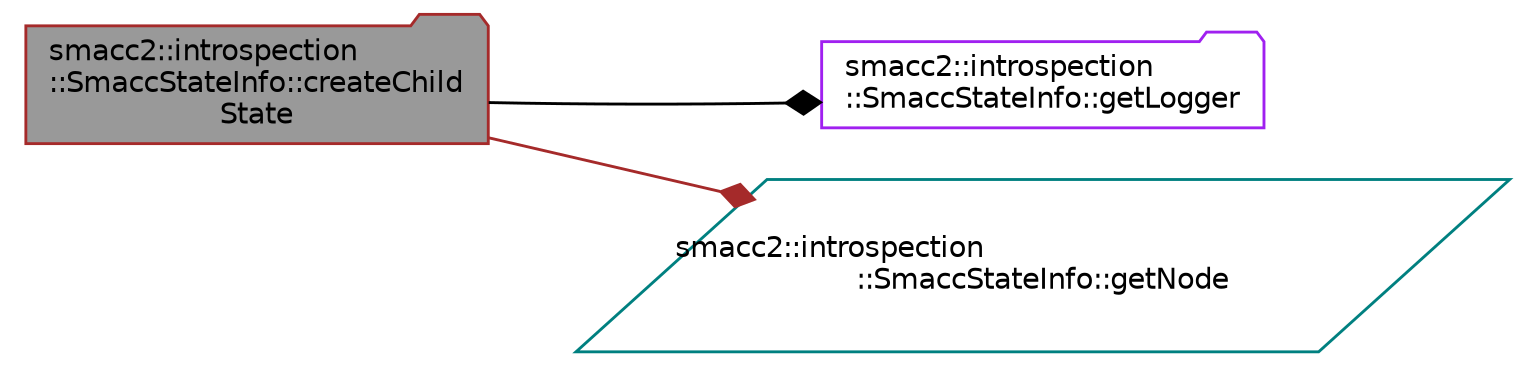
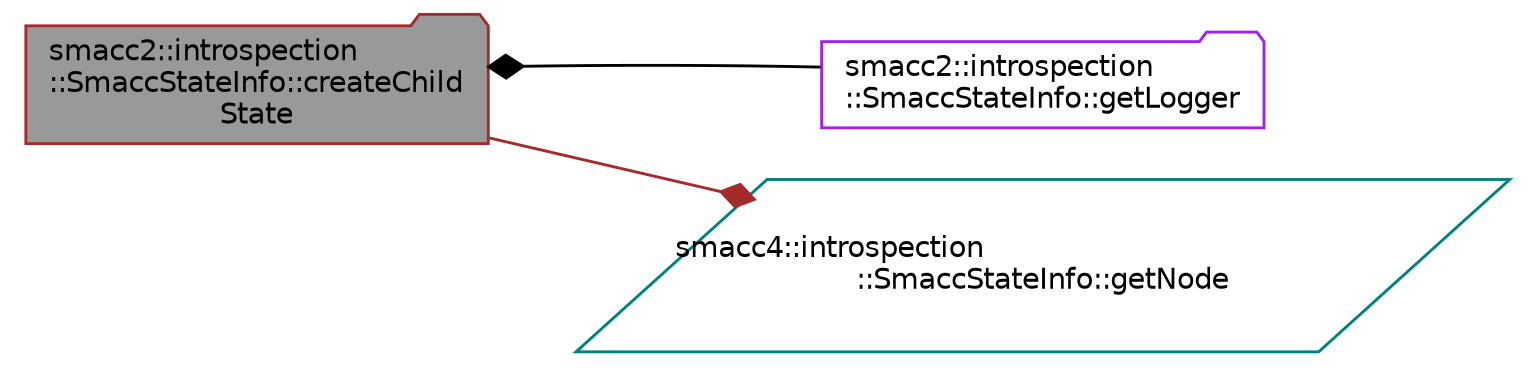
edge "smacc2::introspection ::SmaccStateInfo::createChild State" -> "smacc2::introspection ::SmaccStateInfo::getLogger": reversed
node "smacc2::introspection ::SmaccStateInfo::getNode": label "smacc2::introspection ::SmaccStateInfo::getNode" -> "smacc4::introspection ::SmaccStateInfo::getNode"
